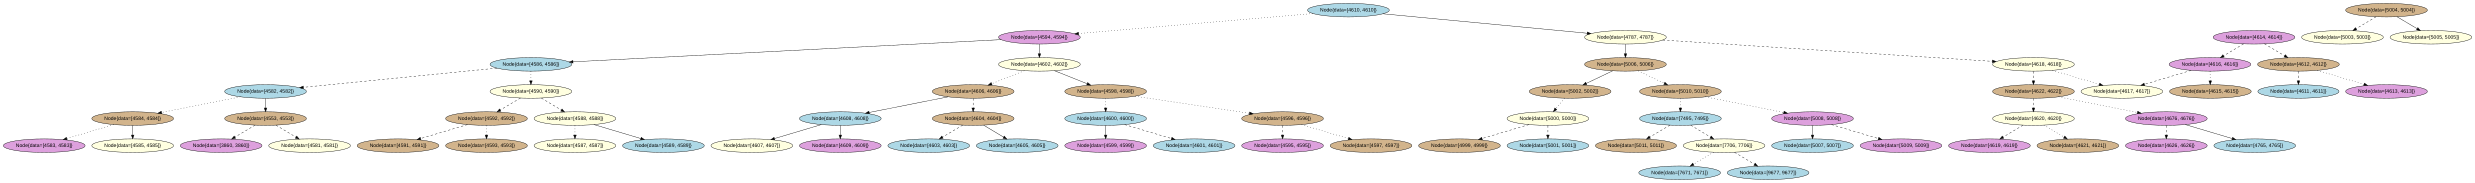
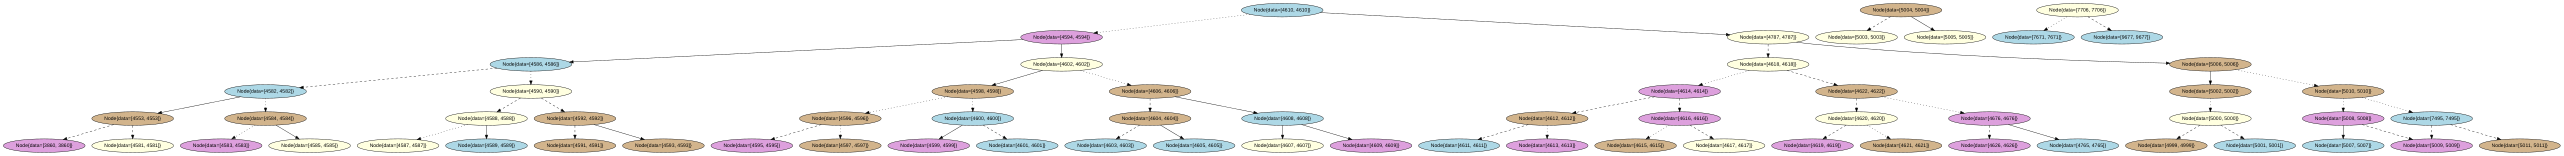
edge "Node{data=[4618, 4618]}" -> "Node{data=[4617, 4617]}": now "Node{data=[4618, 4618]}" -> "Node{data=[4614, 4614]}"
edge "Node{data=[4592, 4592]}" -> "Node{data=[4593, 4593]}": style dotted -> solid
edge "Node{data=[7495, 7495]}" -> "Node{data=[7706, 7706]}": now "Node{data=[7495, 7495]}" -> "Node{data=[5009, 5009]}"
